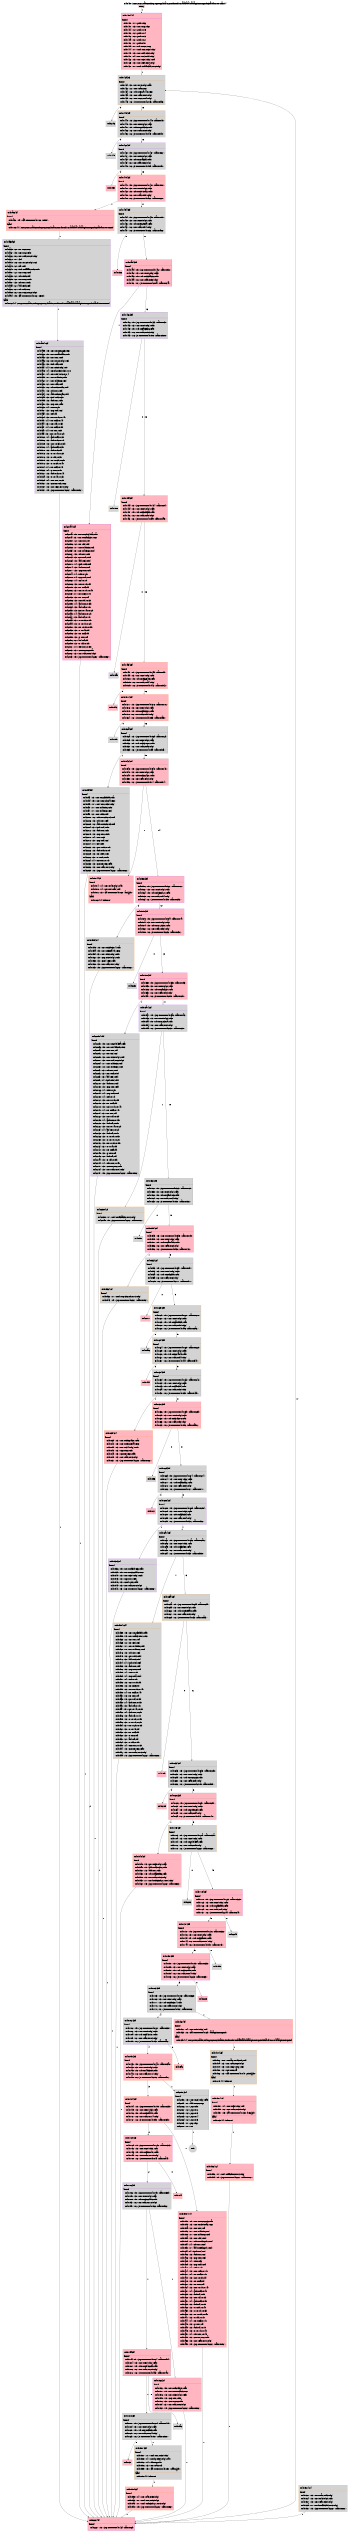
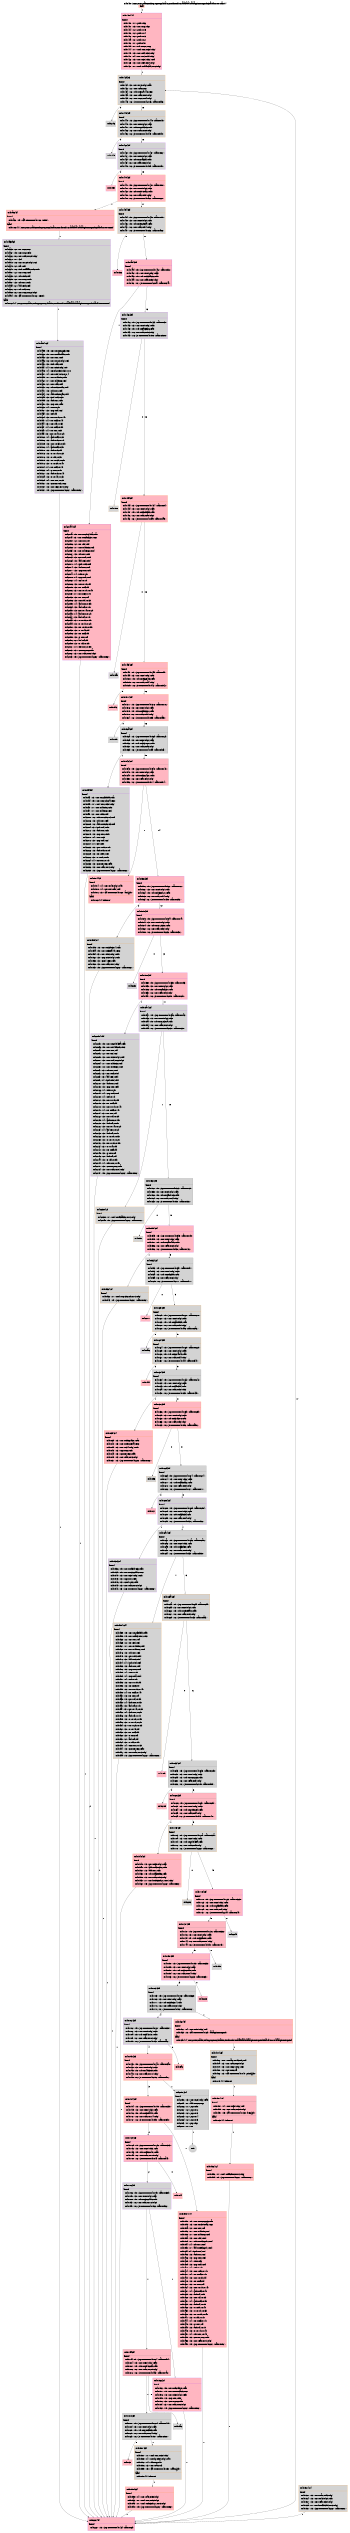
node "Entry": label "Entry" -> "Final"
